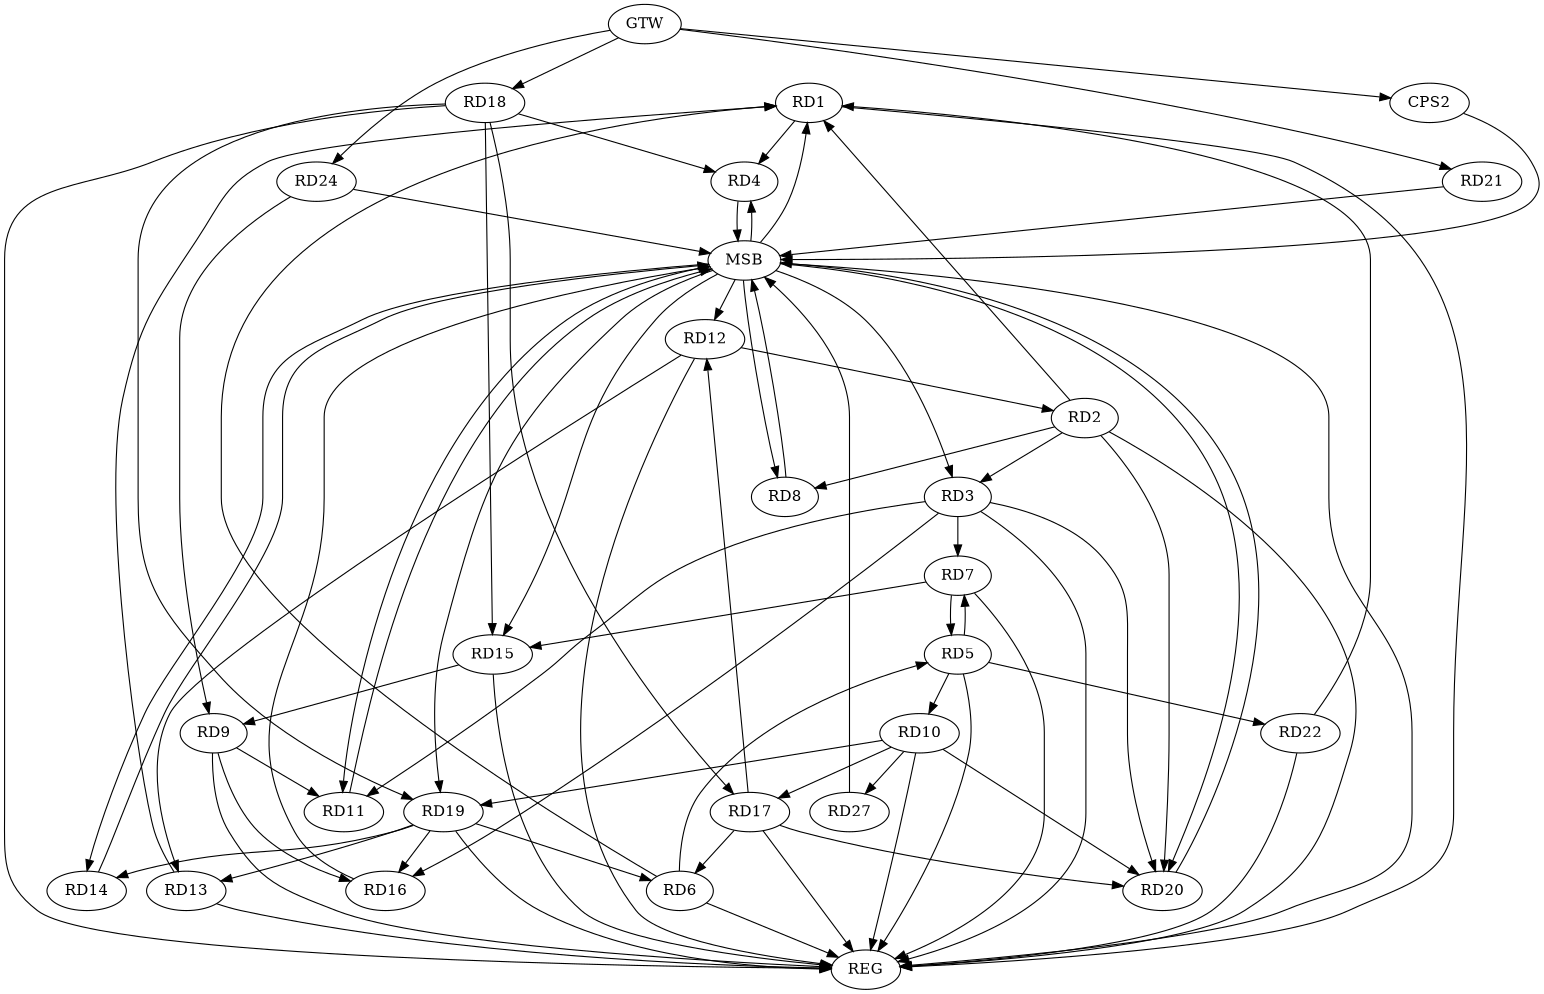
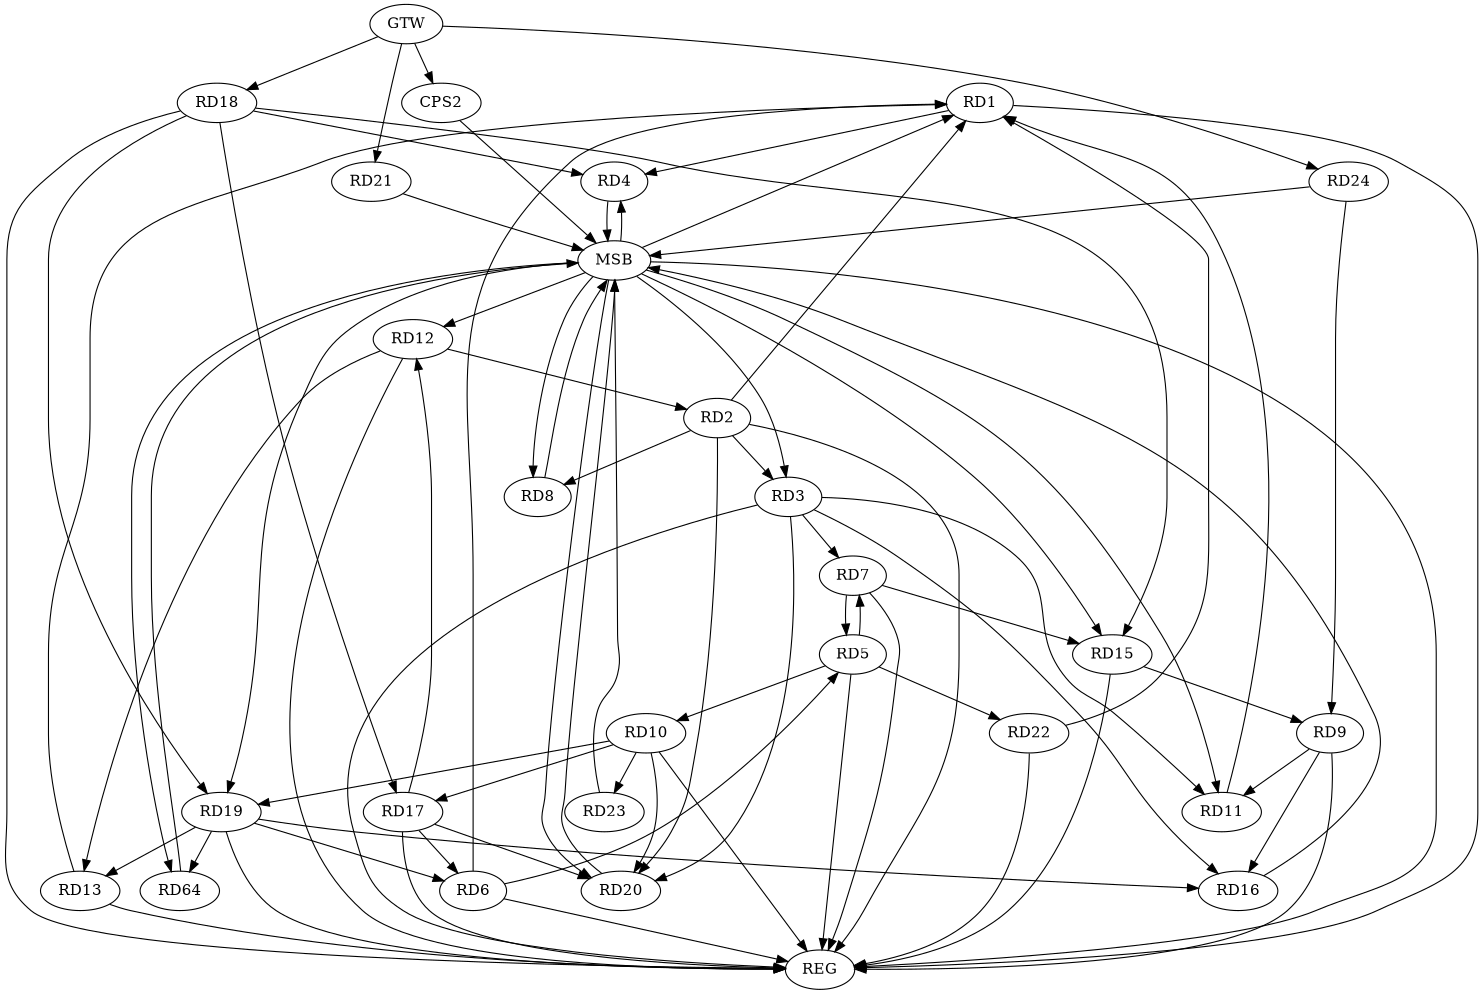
edge "RD11" -> "MSB": now "RD11" -> "RD1"
node "RD27": label "RD27" -> "RD23"
node "RD14": label "RD14" -> "RD64"
